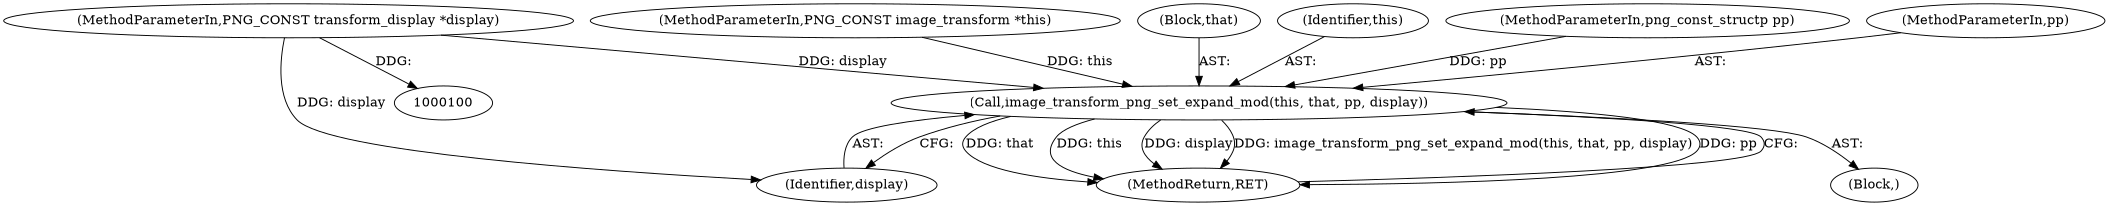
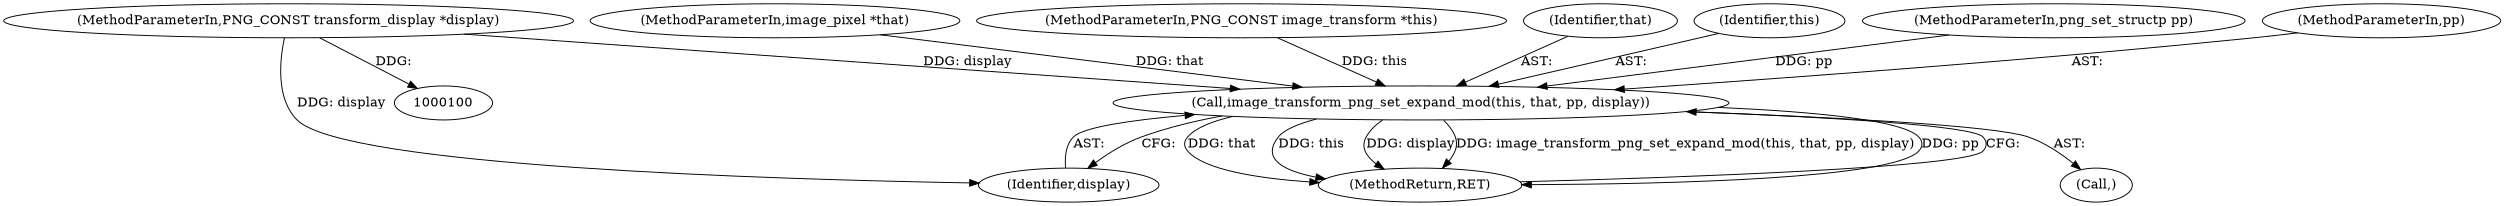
node "(MethodParameterIn,image_pixel *that)": added
node "(Block,that)": label "(Block,that)" -> "(Identifier,that)"
node "(MethodParameterIn,png_const_structp pp)": label "(MethodParameterIn,png_const_structp pp)" -> "(MethodParameterIn,png_set_structp pp)"
node "(Block,)": label "(Block,)" -> "(Call,)"
